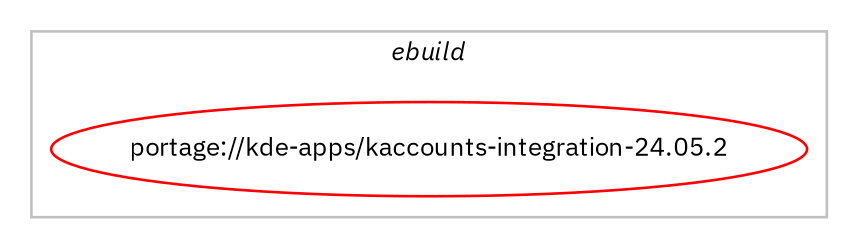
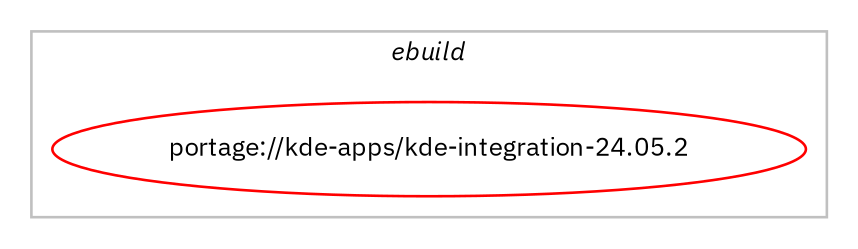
node "portage://kde-apps/kaccounts-integration-24.05.2": label "portage://kde-apps/kaccounts-integration-24.05.2" -> "portage://kde-apps/kde-integration-24.05.2"
